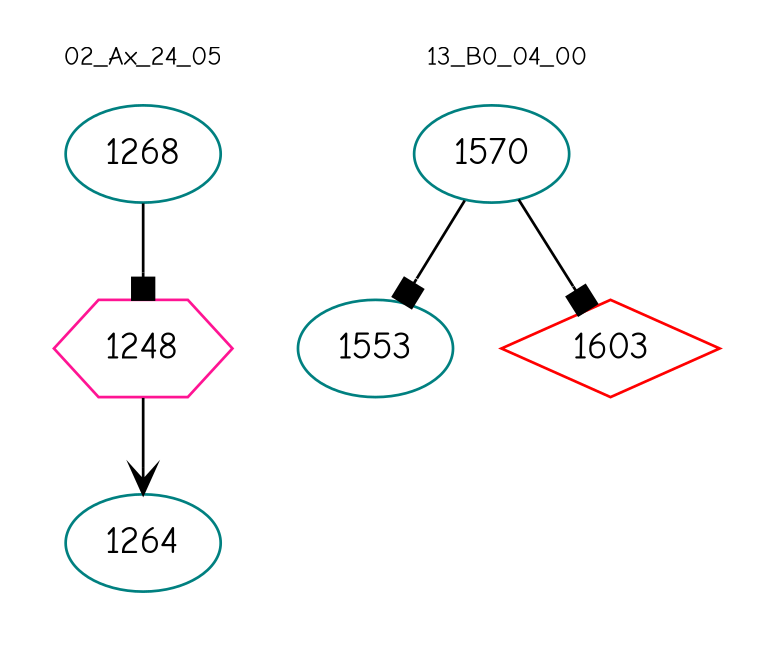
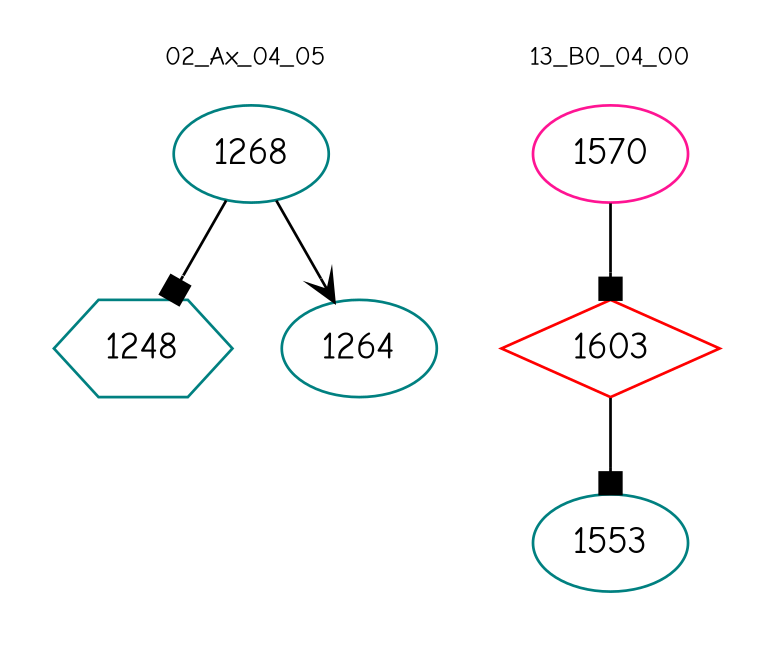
cluster "02_Ax_24_05": label "02_Ax_24_05" -> "02_Ax_04_05"
node "1570": color teal -> deeppink
edge "1570" -> "1553": now "1603" -> "1553"
node "1248": color deeppink -> teal
edge "1248" -> "1264": now "1268" -> "1264"
